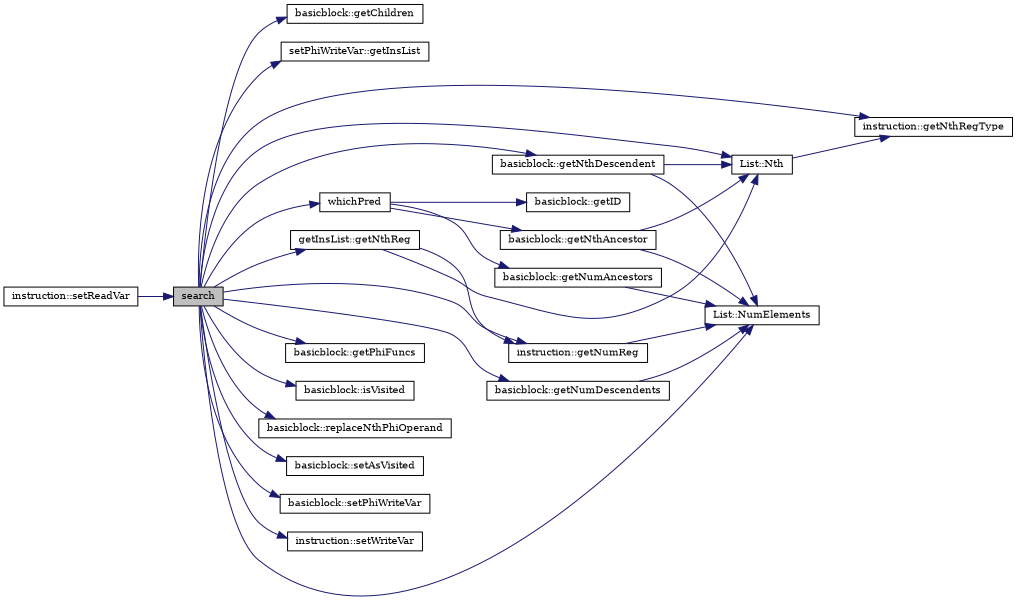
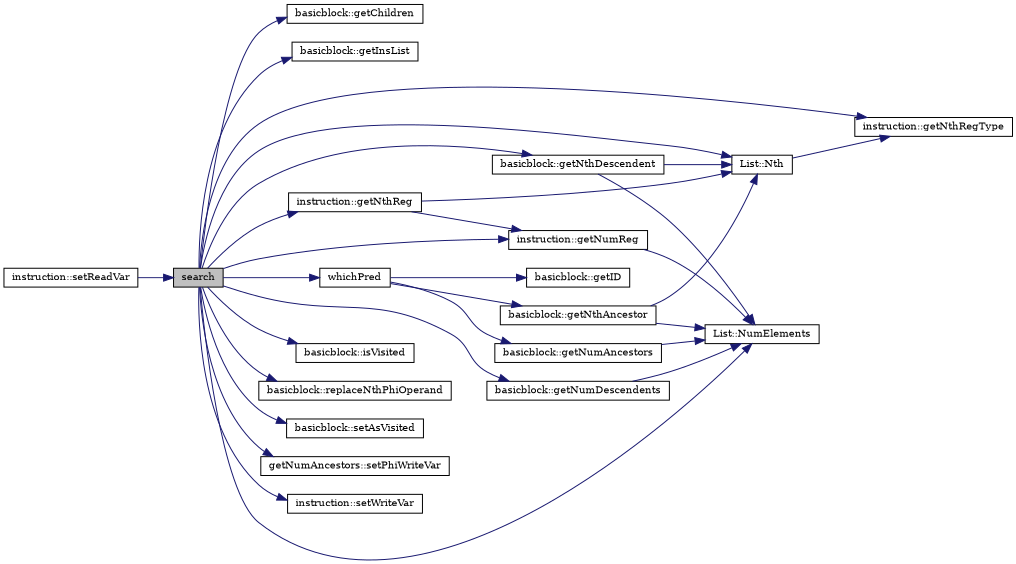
node "setPhiWriteVar::getInsList": label "setPhiWriteVar::getInsList" -> "basicblock::getInsList"
node "getInsList::getNthReg": label "getInsList::getNthReg" -> "instruction::getNthReg"
node "basicblock::getPhiFuncs": removed
node "basicblock::setPhiWriteVar": label "basicblock::setPhiWriteVar" -> "getNumAncestors::setPhiWriteVar"
